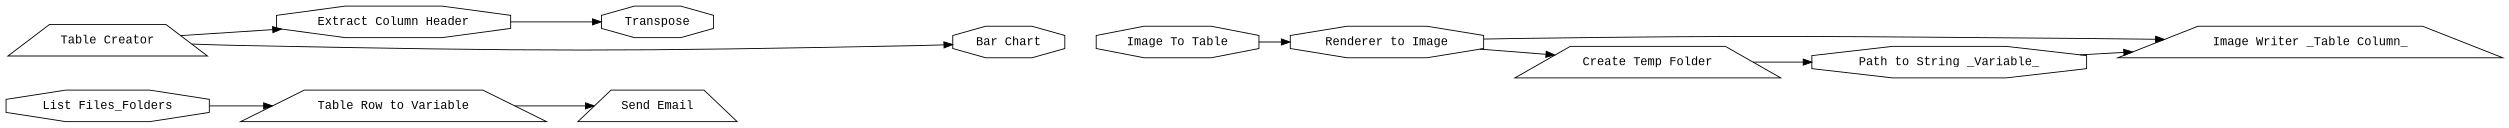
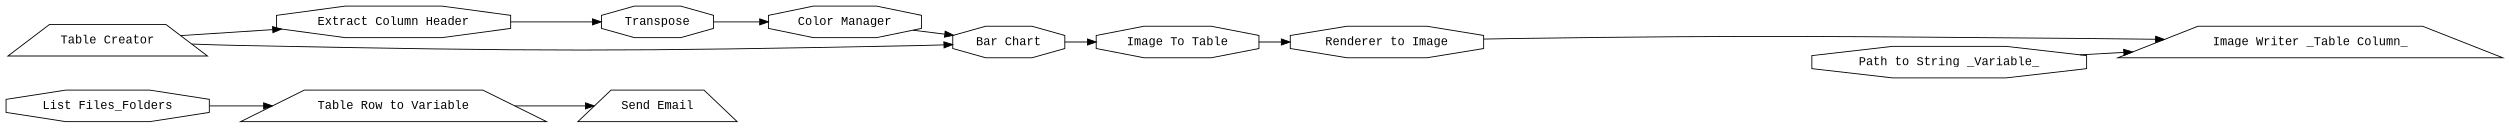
node "Color Manager": added
edge "Bar Chart" -> "Image To Table": added
node "Create Temp Folder": removed
